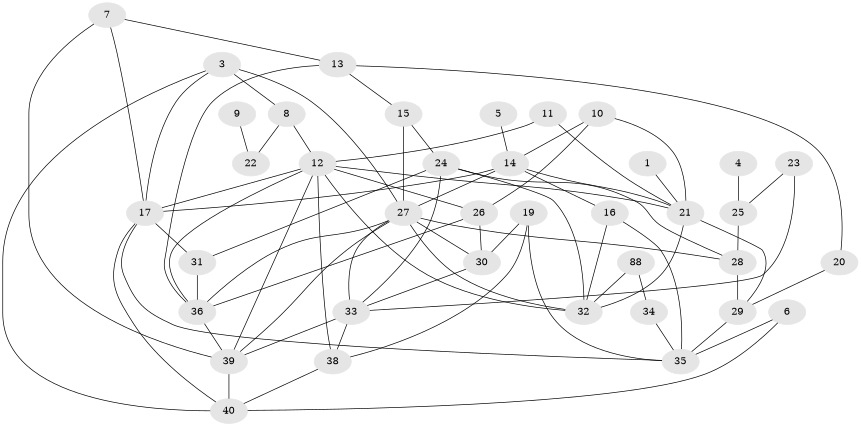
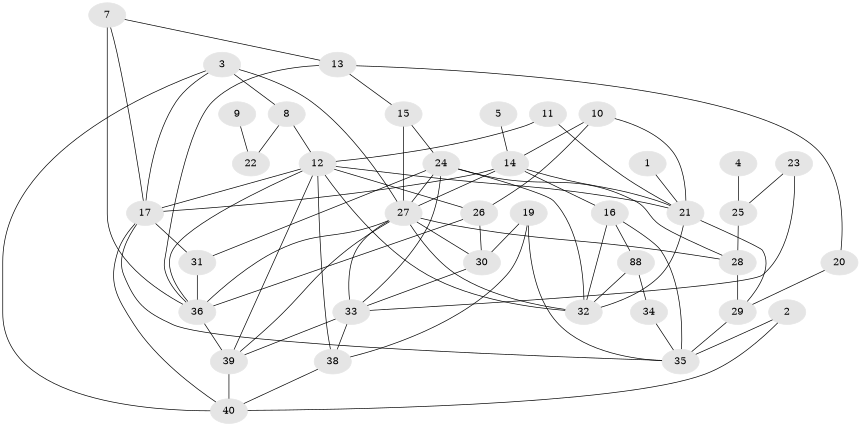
edge "24" -- "27": added
edge "7" -- "39": now "7" -- "36"
edge "16" -- "88": added
node "6": label "6" -> "2"
